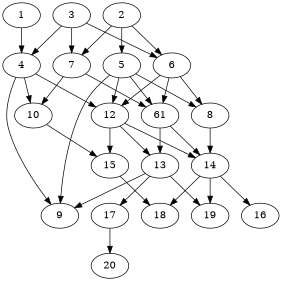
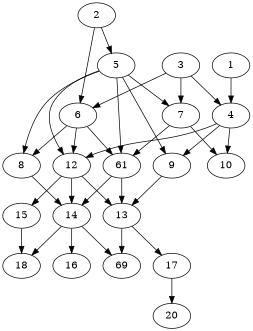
edge "2" -> "7": now "5" -> "7"
edge "10" -> "15": removed
edge "13" -> "9": reversed
node "19": label "19" -> "69"
